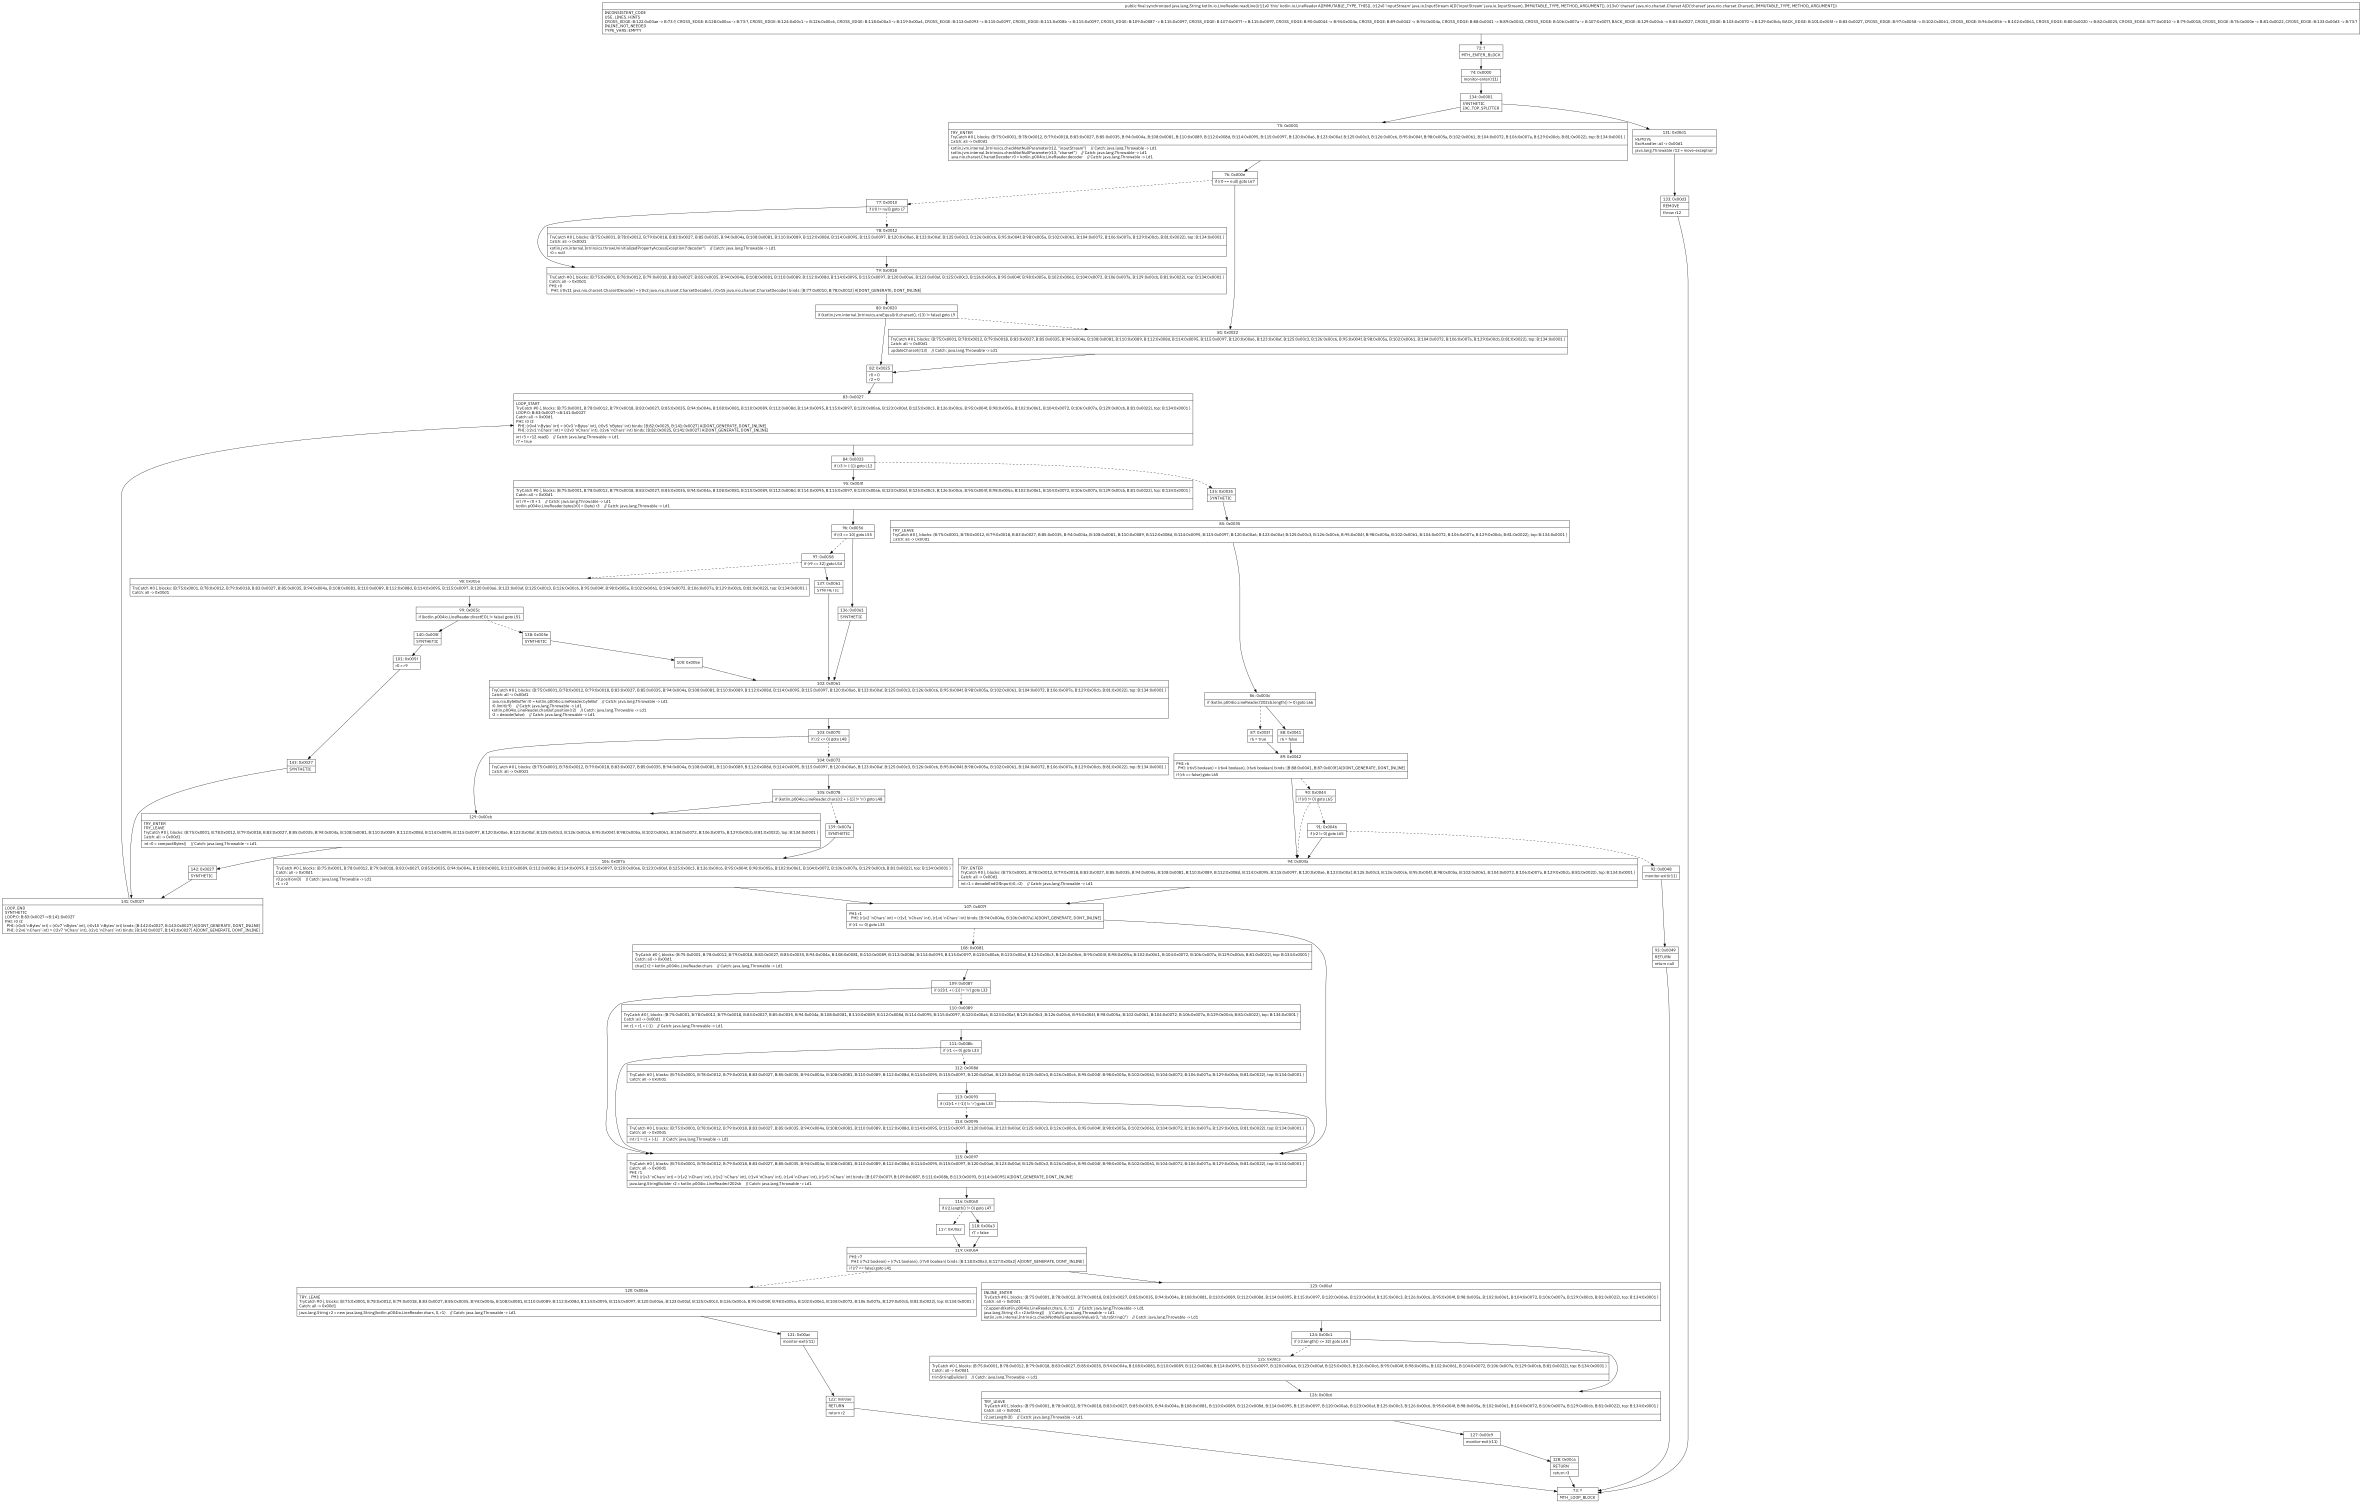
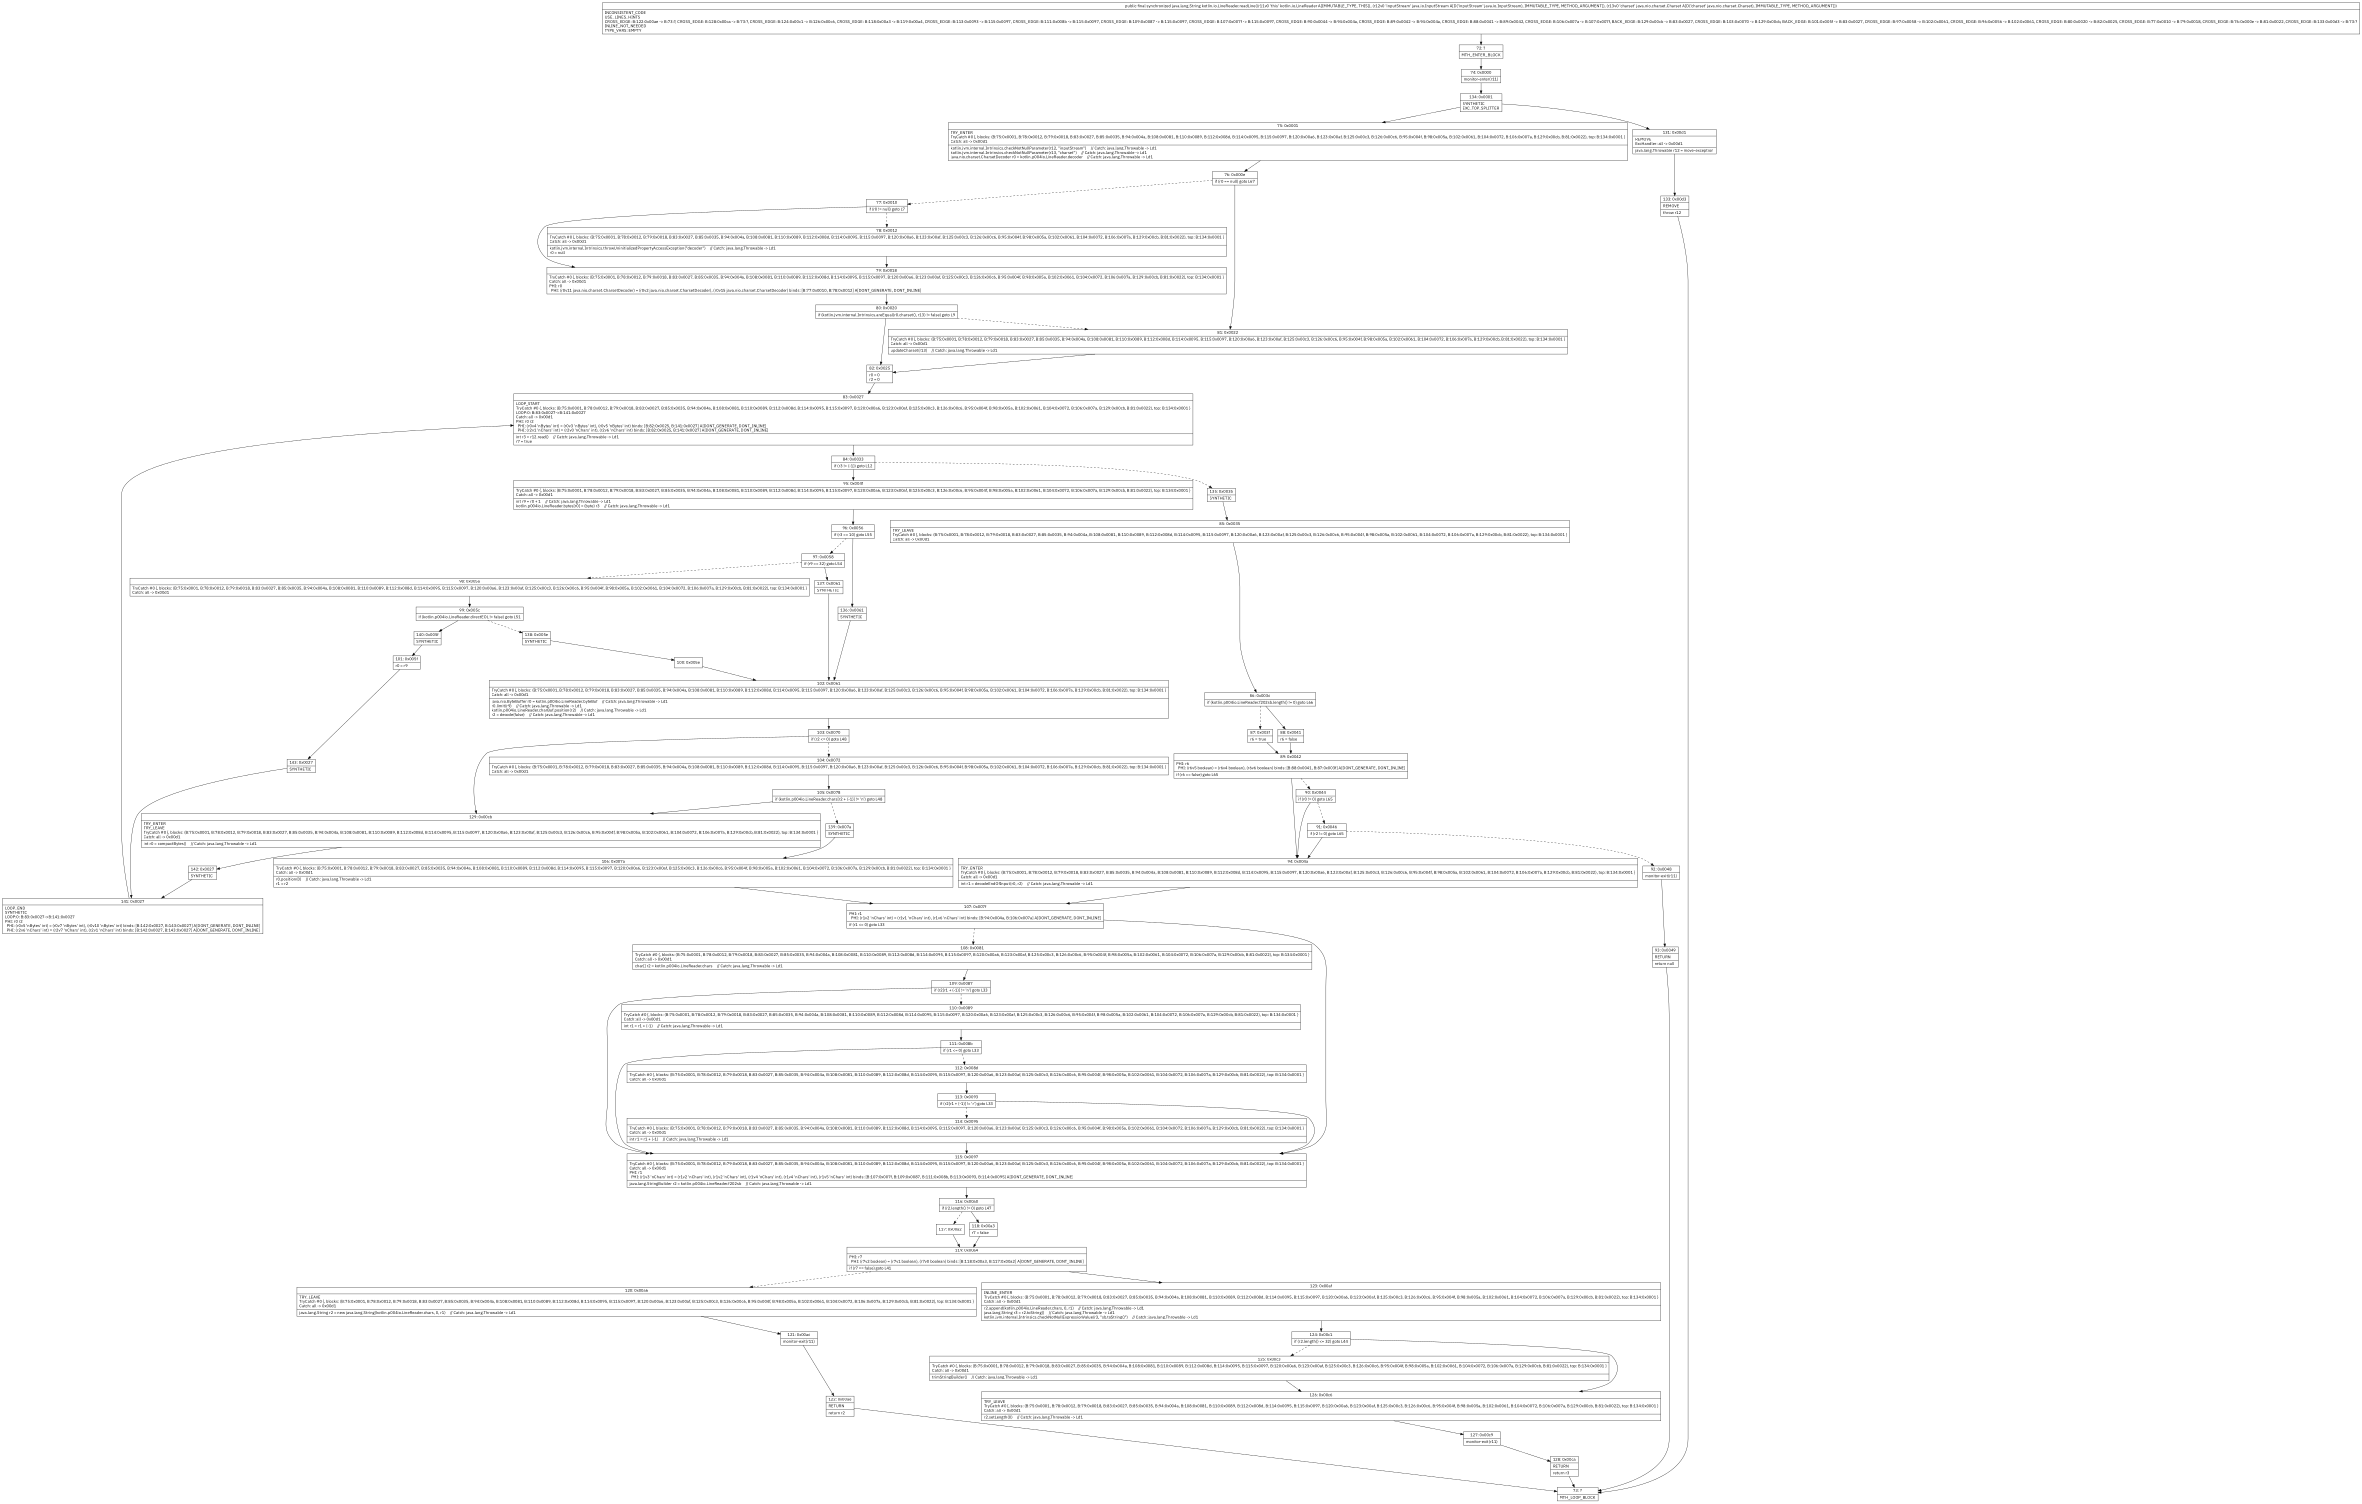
edge "90: 0x0044" -> "94: 0x004a": style dashed -> solid
